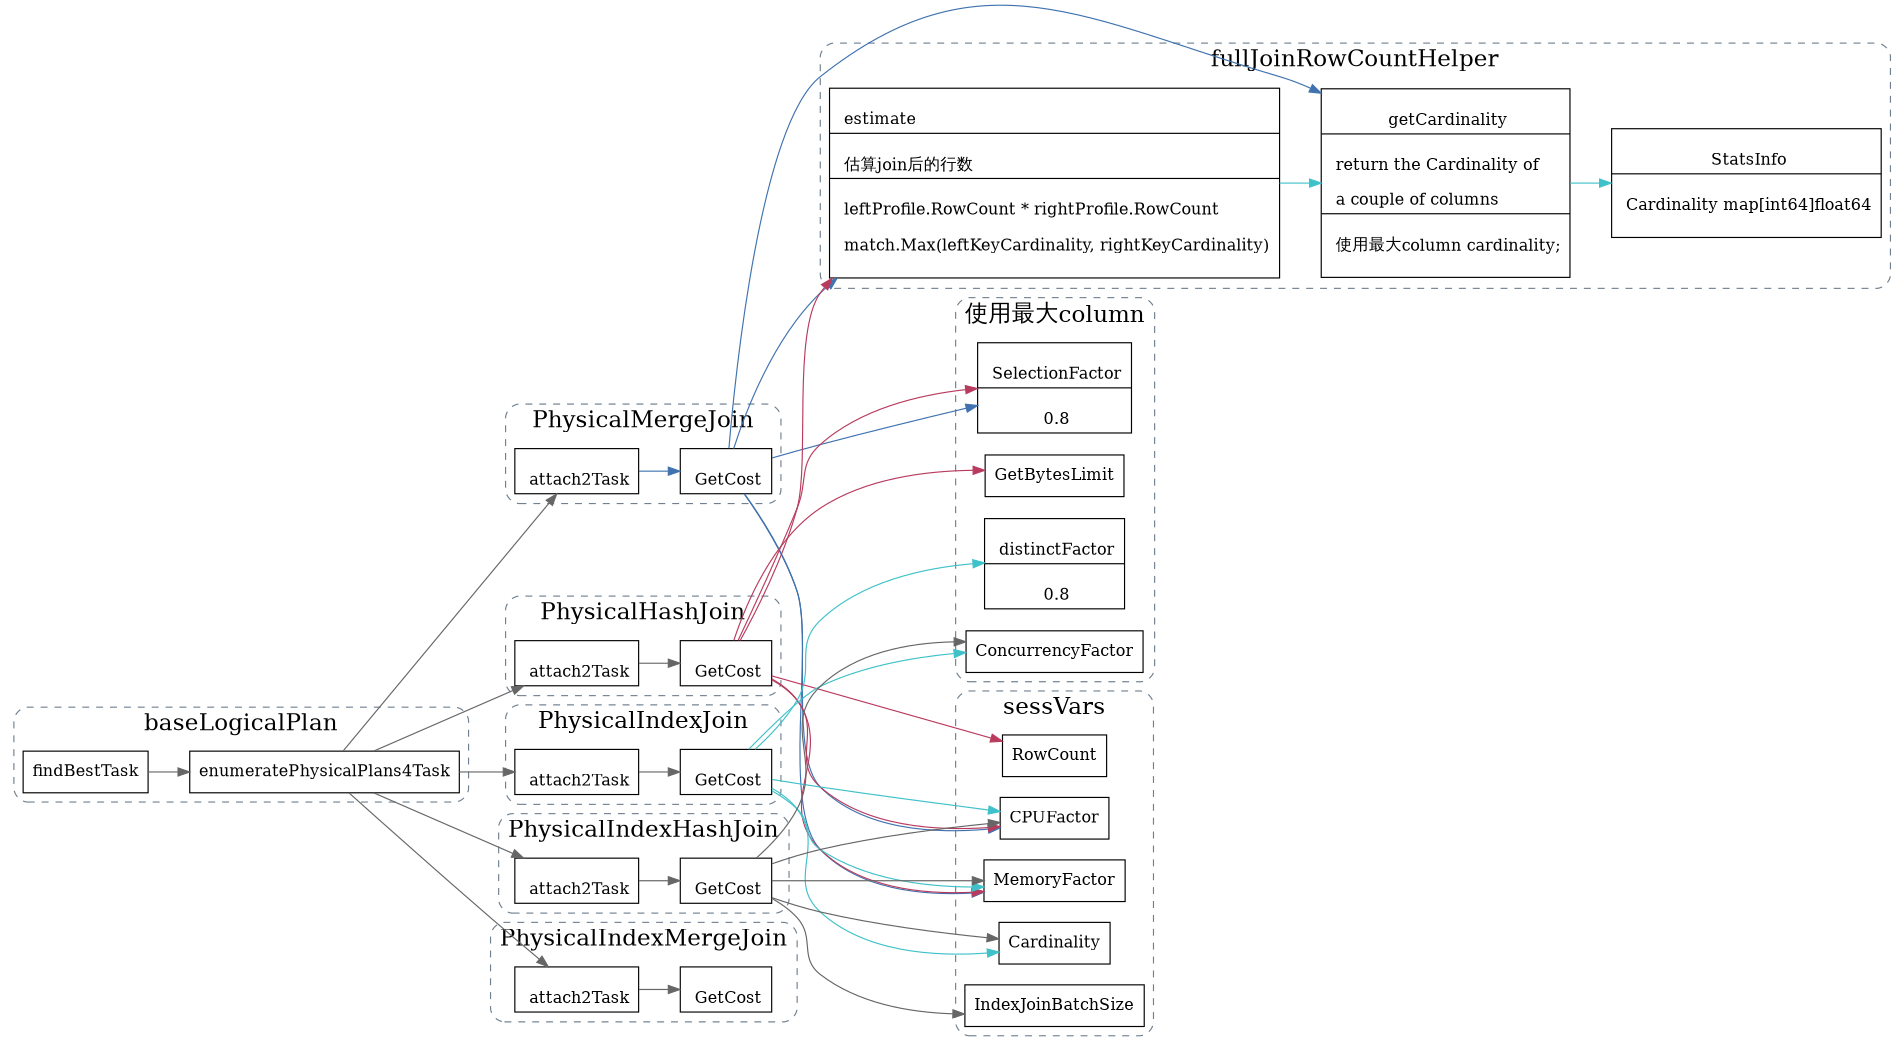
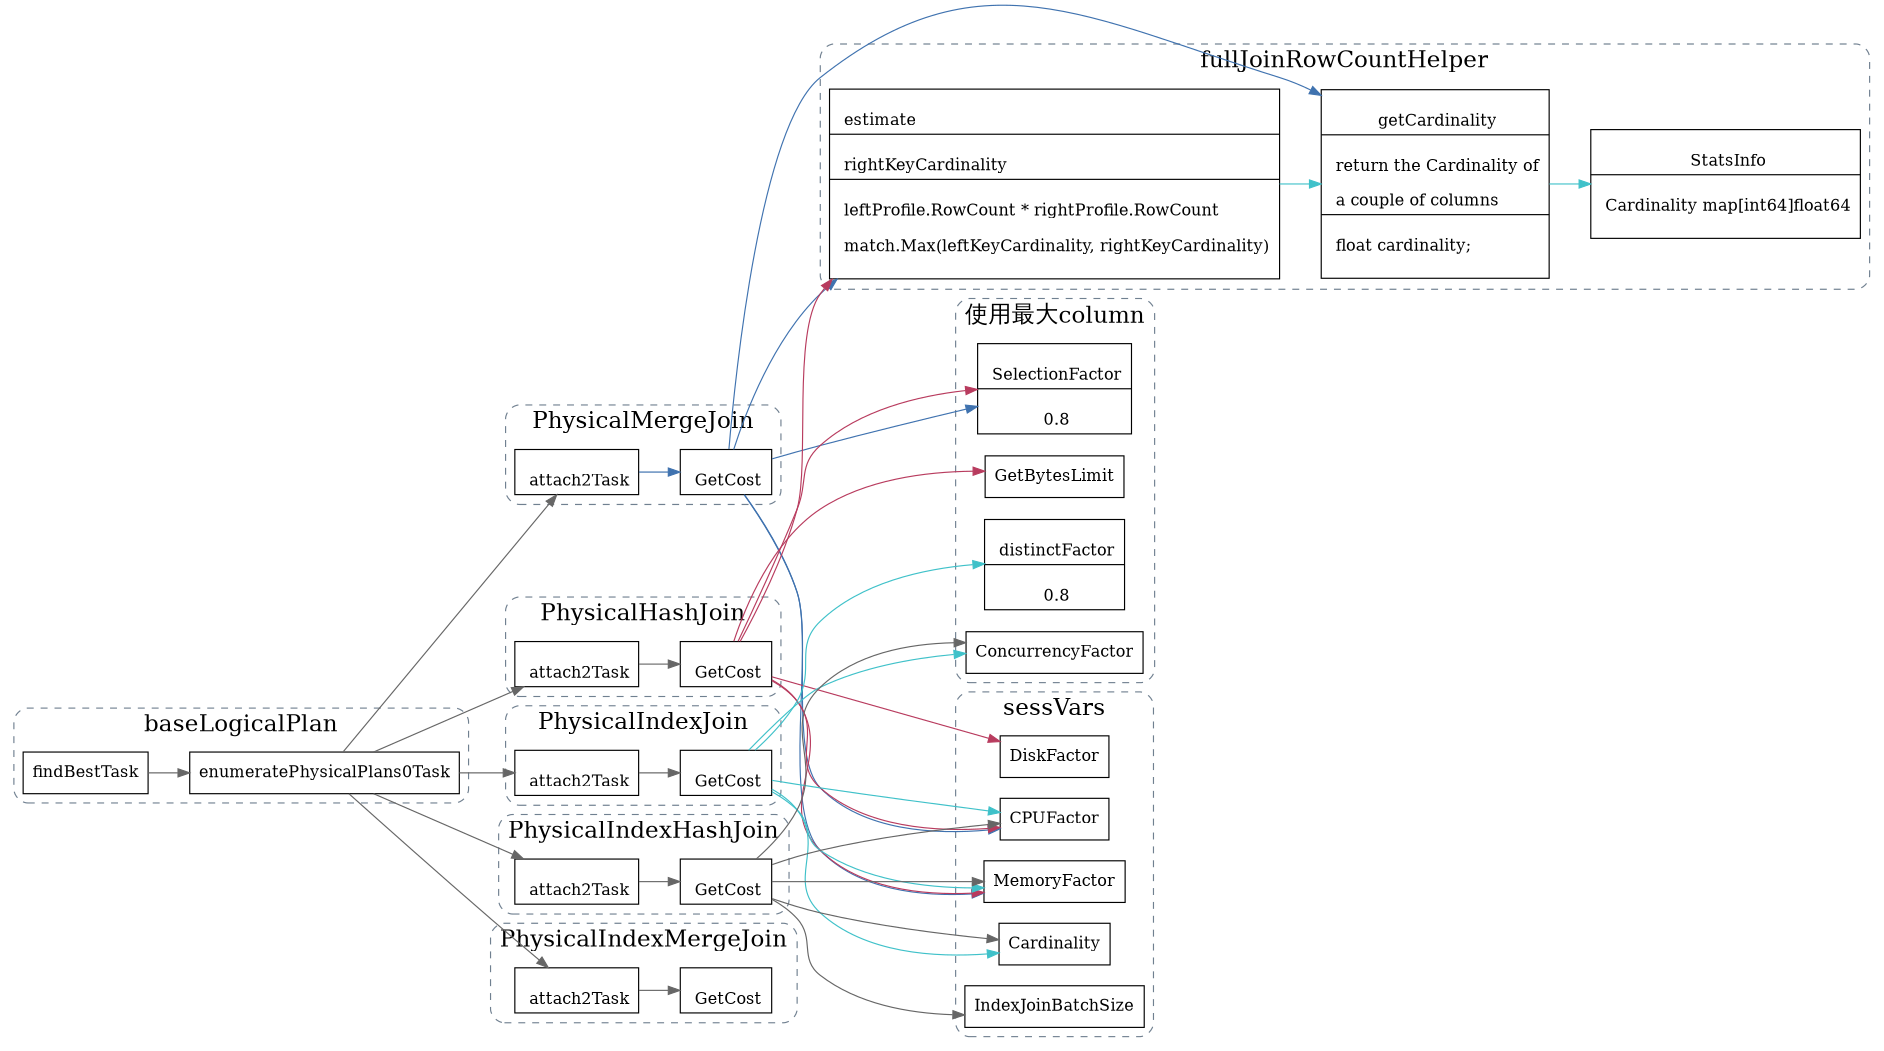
node "estimate": text "估算join后的行数" -> "rightKeyCardinality"
node "getCardinality": text "使用最大column cardinality;" -> "float cardinality;"
node "RowCount": label "RowCount" -> "DiskFactor"
node "enumeratePhysicalPlans4Task": label "enumeratePhysicalPlans4Task" -> "enumeratePhysicalPlans0Task"
